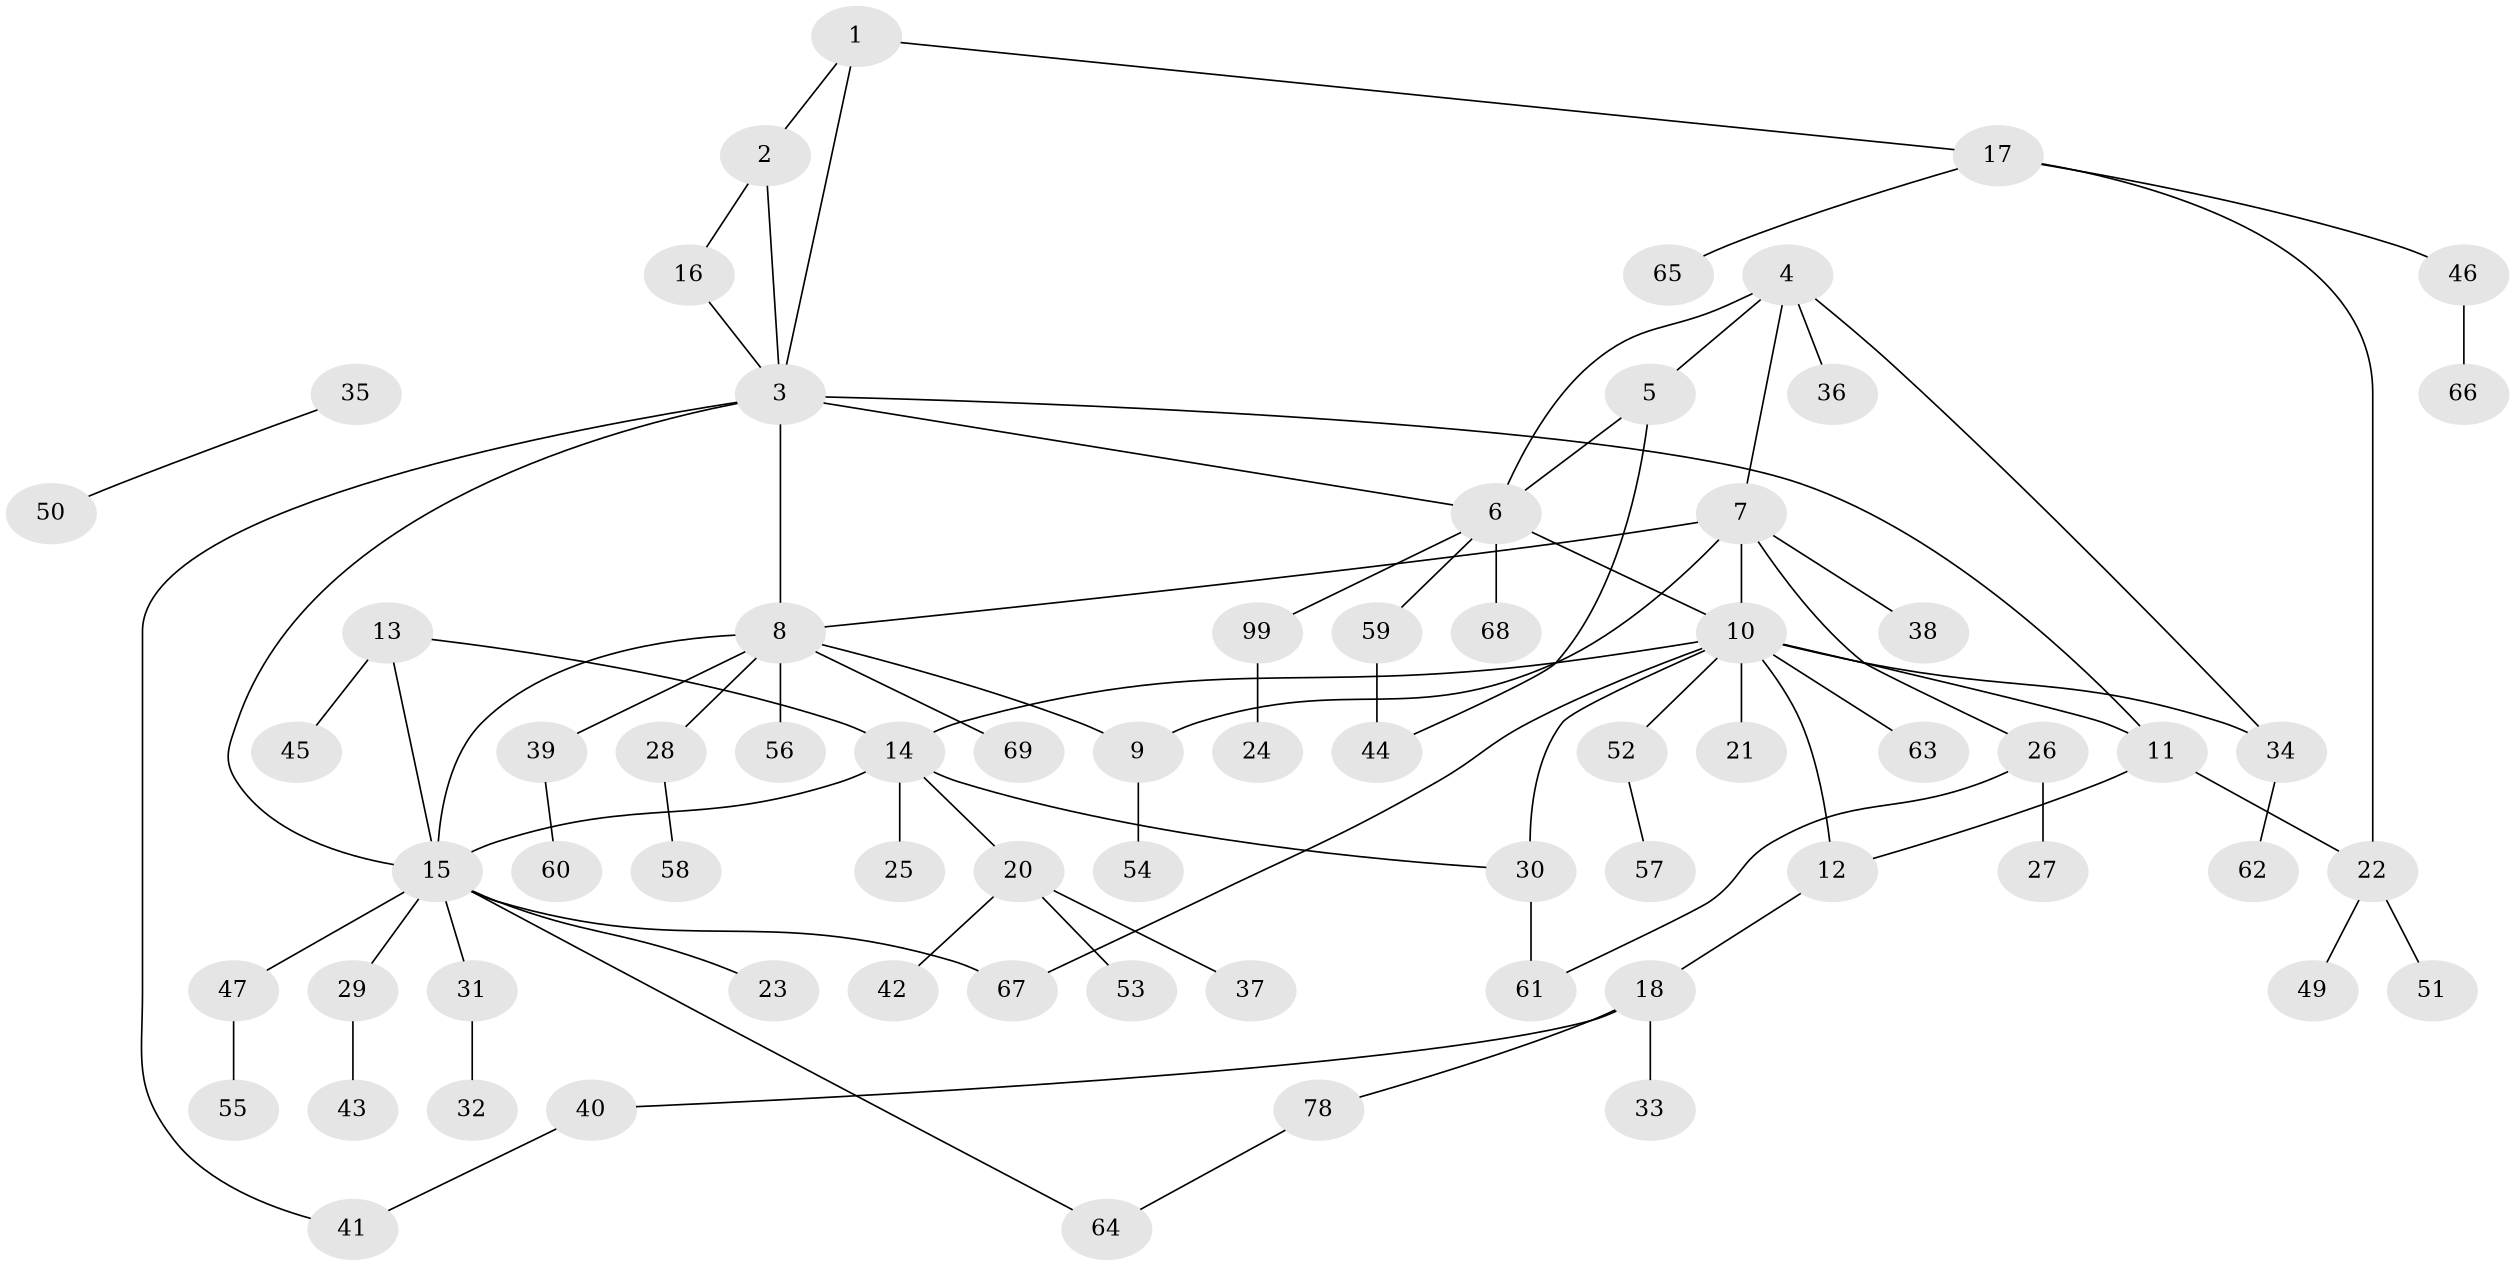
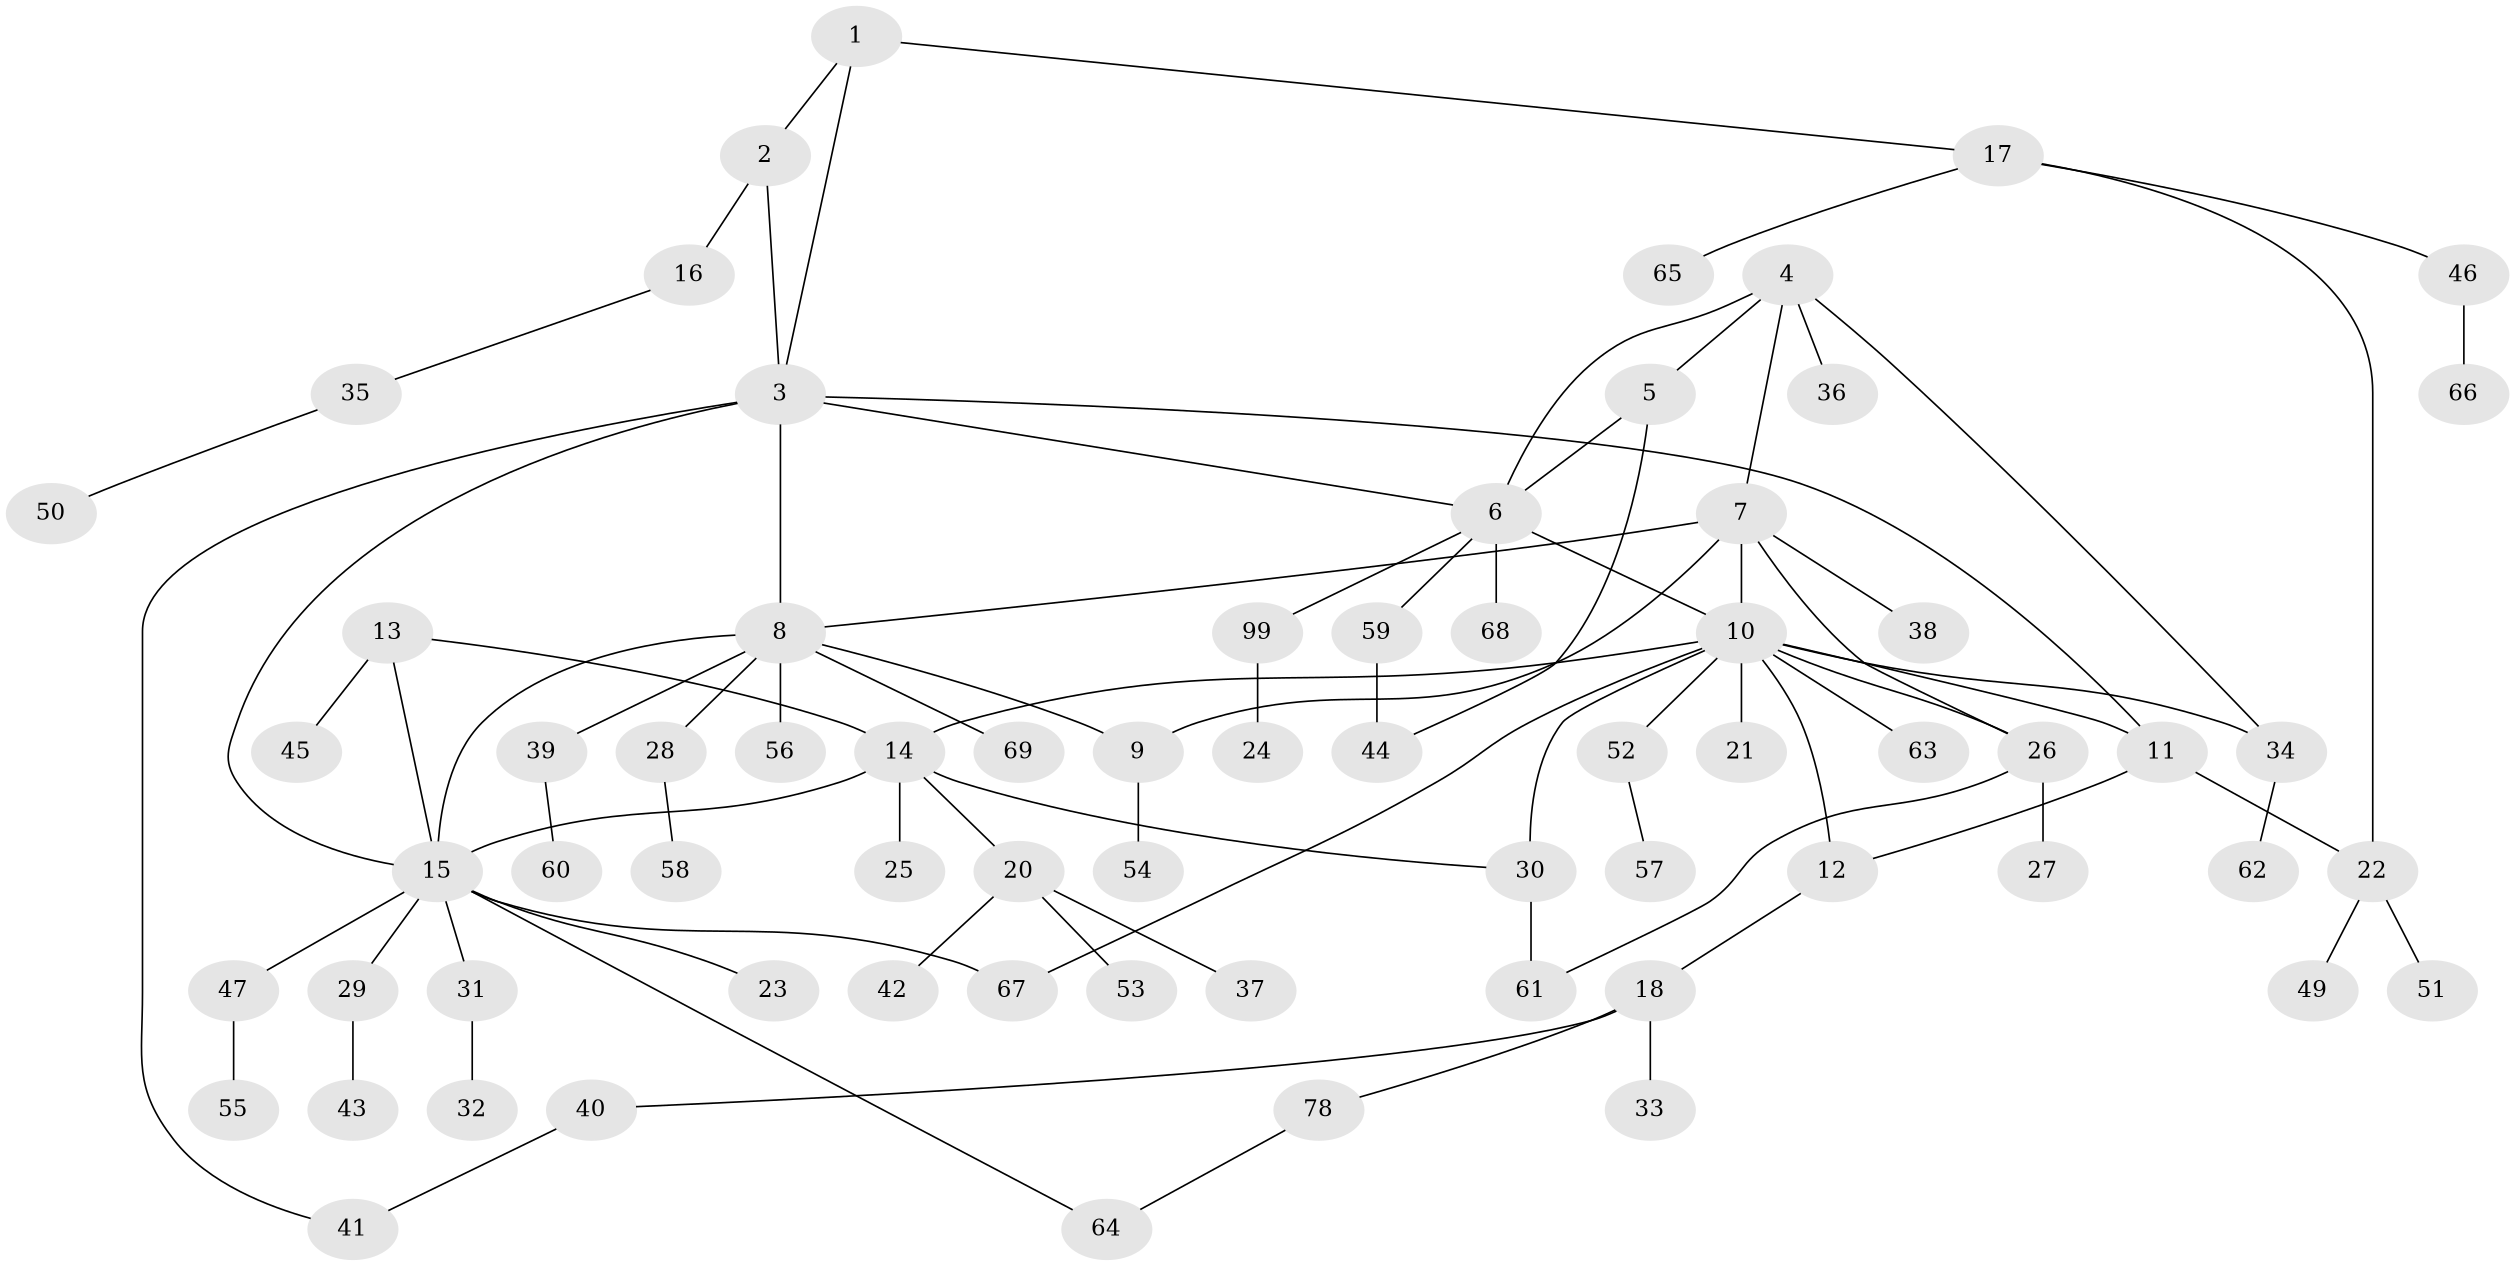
edge "16" -- "3": now "16" -- "35"
edge "10" -- "26": added
